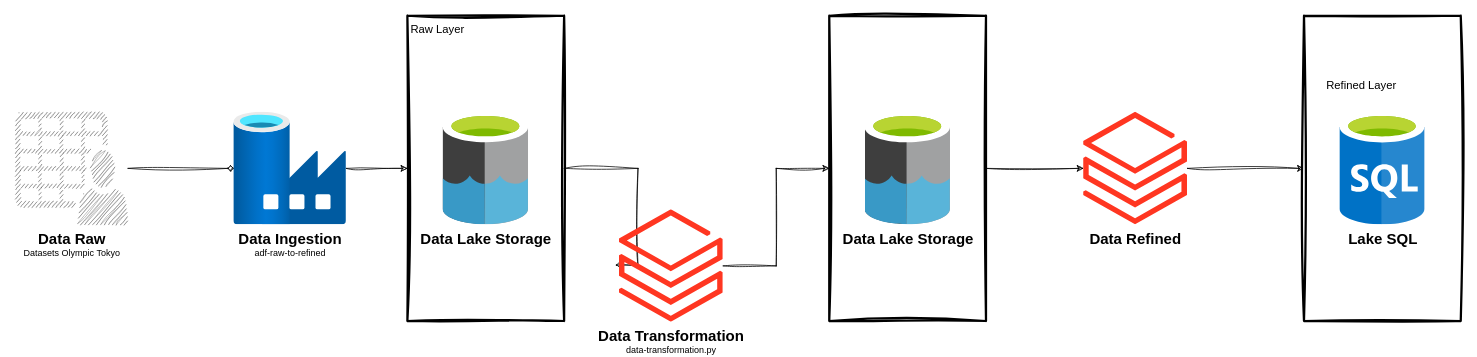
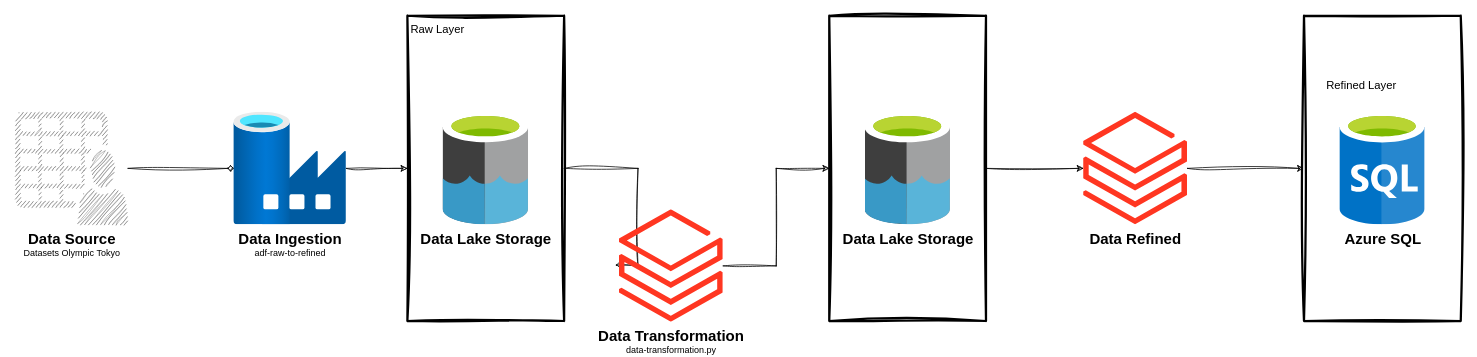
node "Lake SQL": label "Lake SQL" -> "Azure SQL"
node "Data Raw Datasets Olympic Tokyo": label "Data Raw Datasets Olympic Tokyo" -> "Data Source Datasets Olympic Tokyo"
